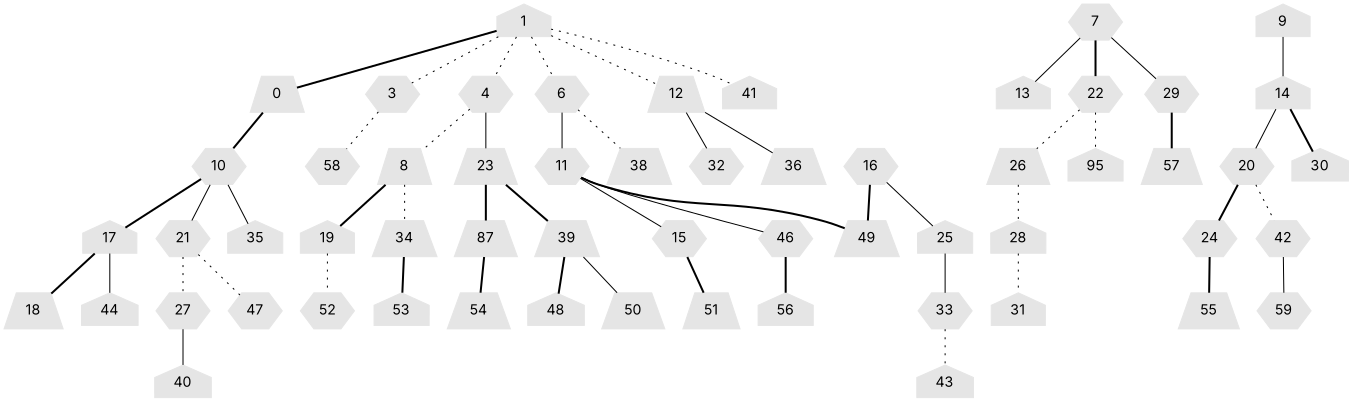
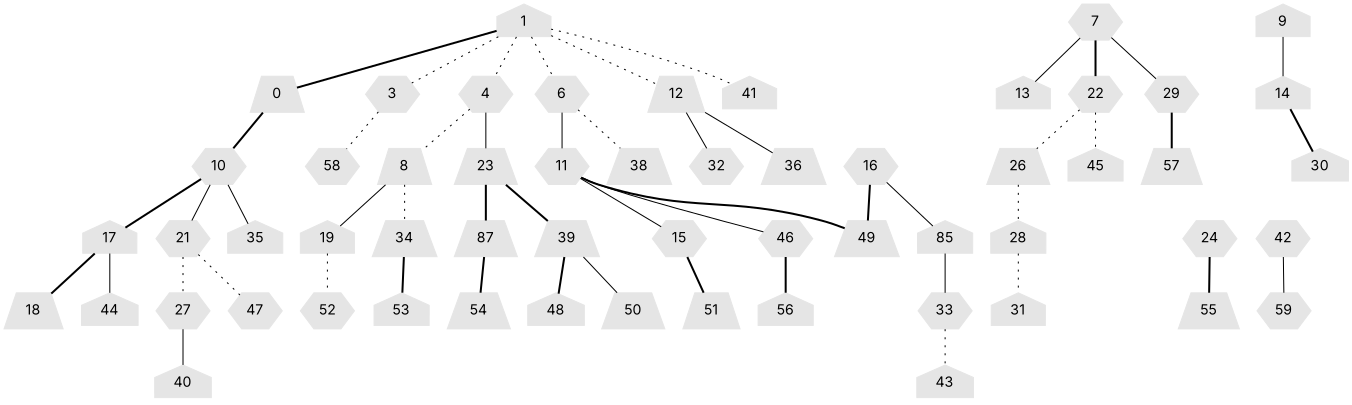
node "95": label "95" -> "45"
node "20": removed
edge "8" -- "19": style bold -> solid
node "25": label "25" -> "85"
